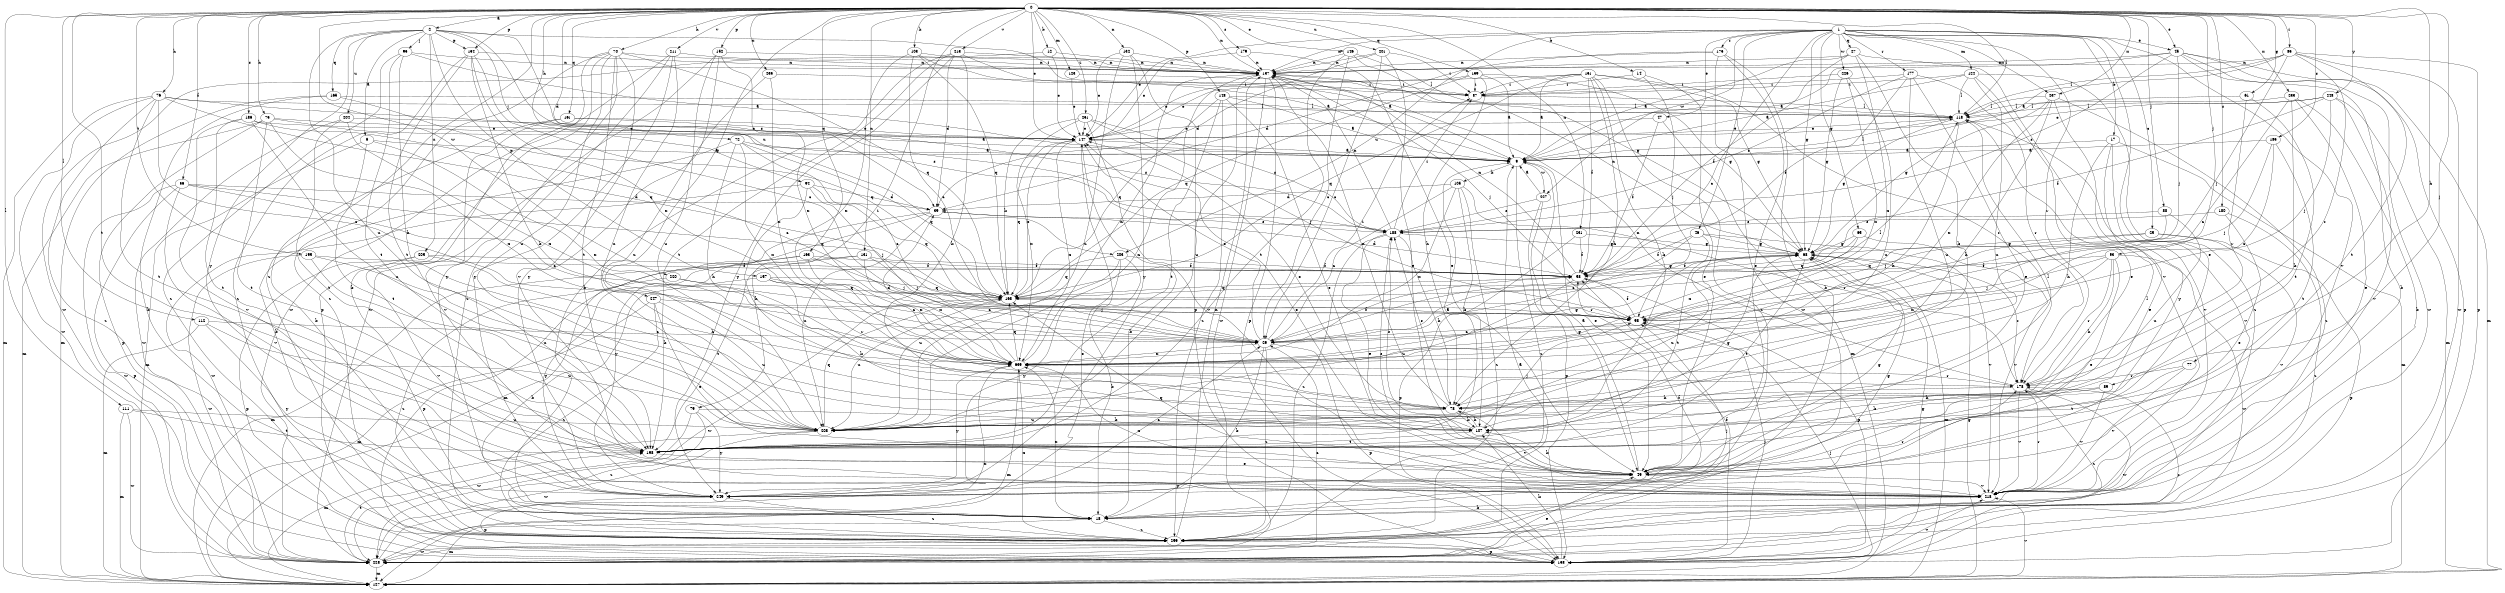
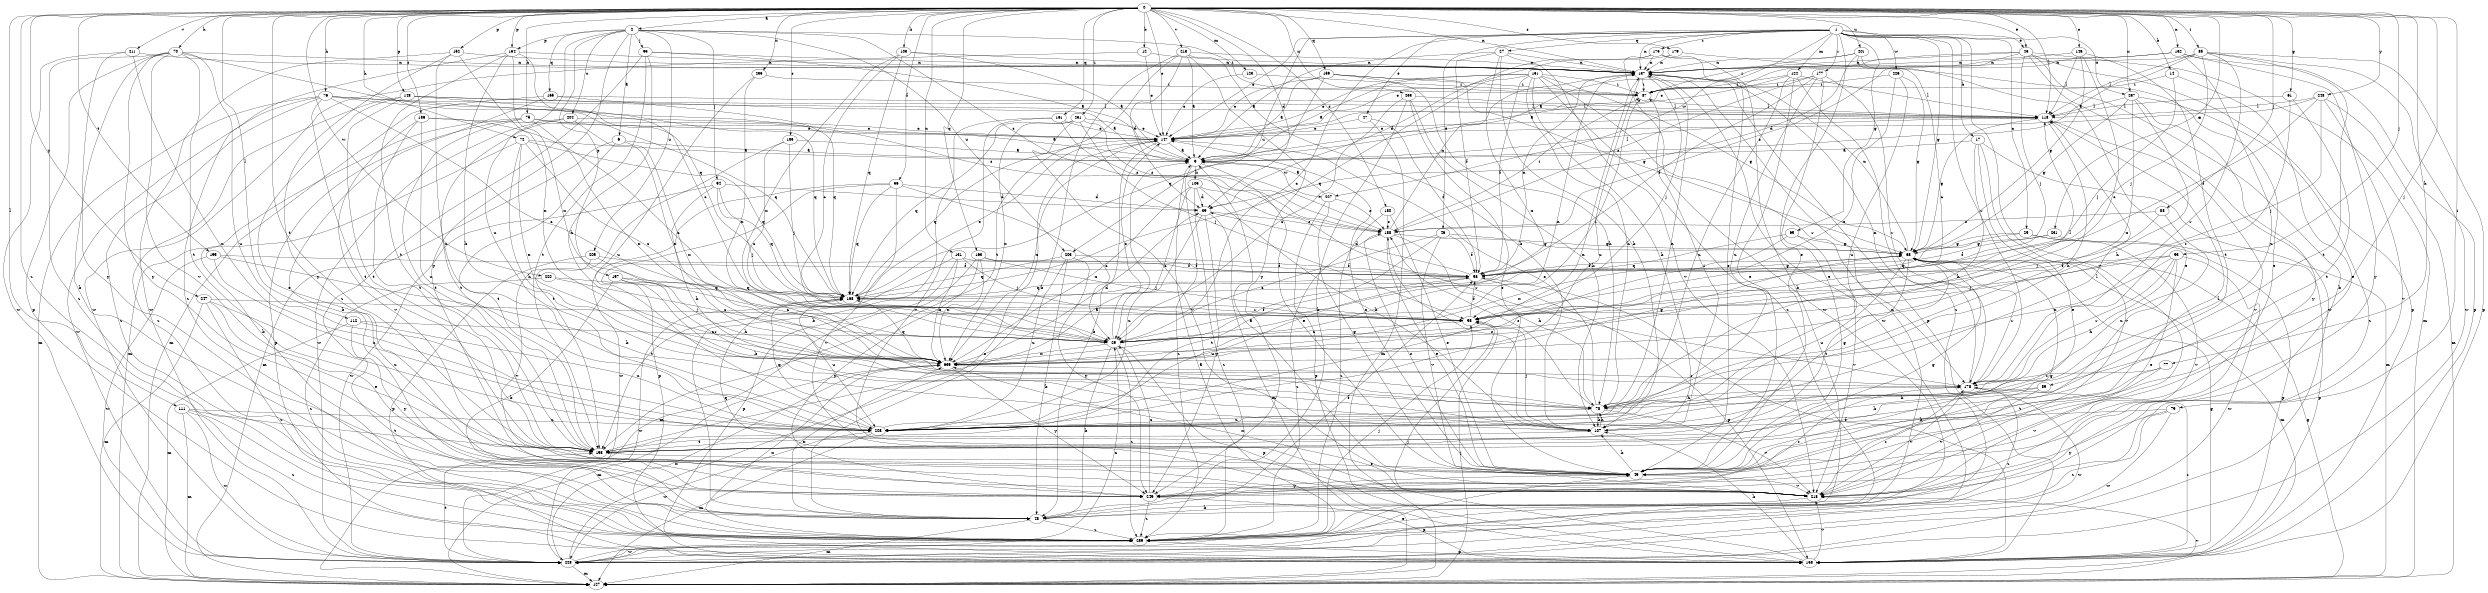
edge "251" -> "168": label "k" -> "q"
edge "107" -> "87": added, label "i"
node "18": label "18" -> "48"
edge "211" -> "259": now "111" -> "259"
